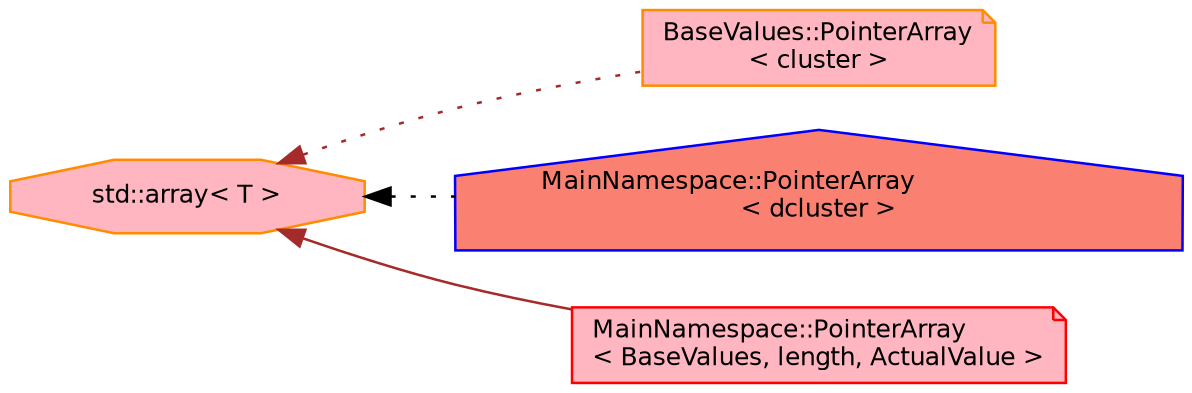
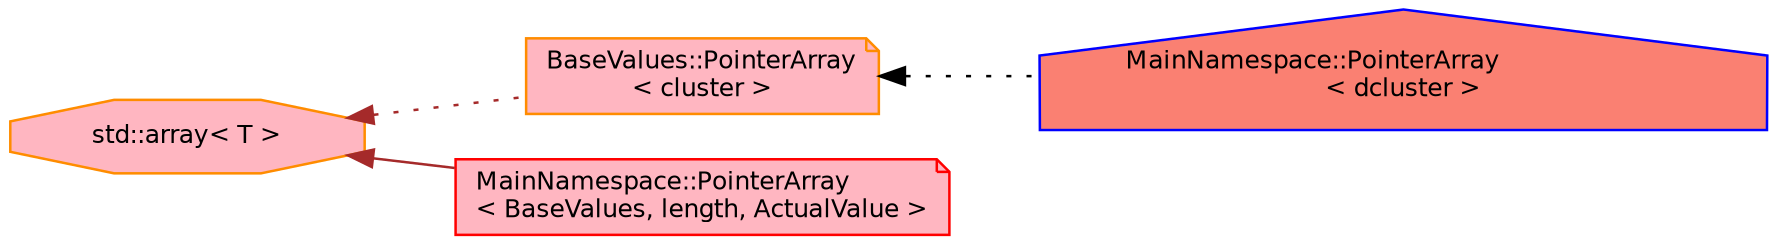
edge "MainNamespace::PointerArray < dcluster >" -> "std::array< T >": now "MainNamespace::PointerArray < dcluster >" -> "BaseValues::PointerArray < cluster >"
